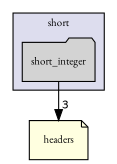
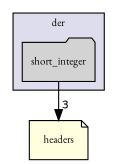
cluster "short": label "short" -> "der"
